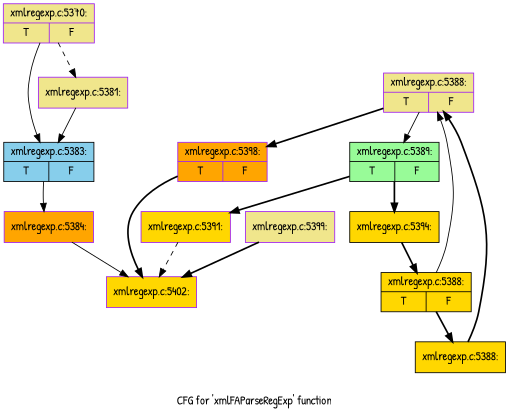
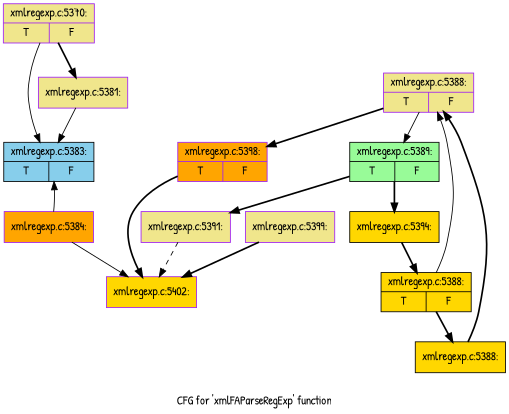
edge "xmlregexp.c:5370:" -> "xmlregexp.c:5381:": style dashed -> bold
edge "xmlregexp.c:5383:" -> "xmlregexp.c:5384:": reversed
node "xmlregexp.c:5391:": fillcolor gold -> khaki
